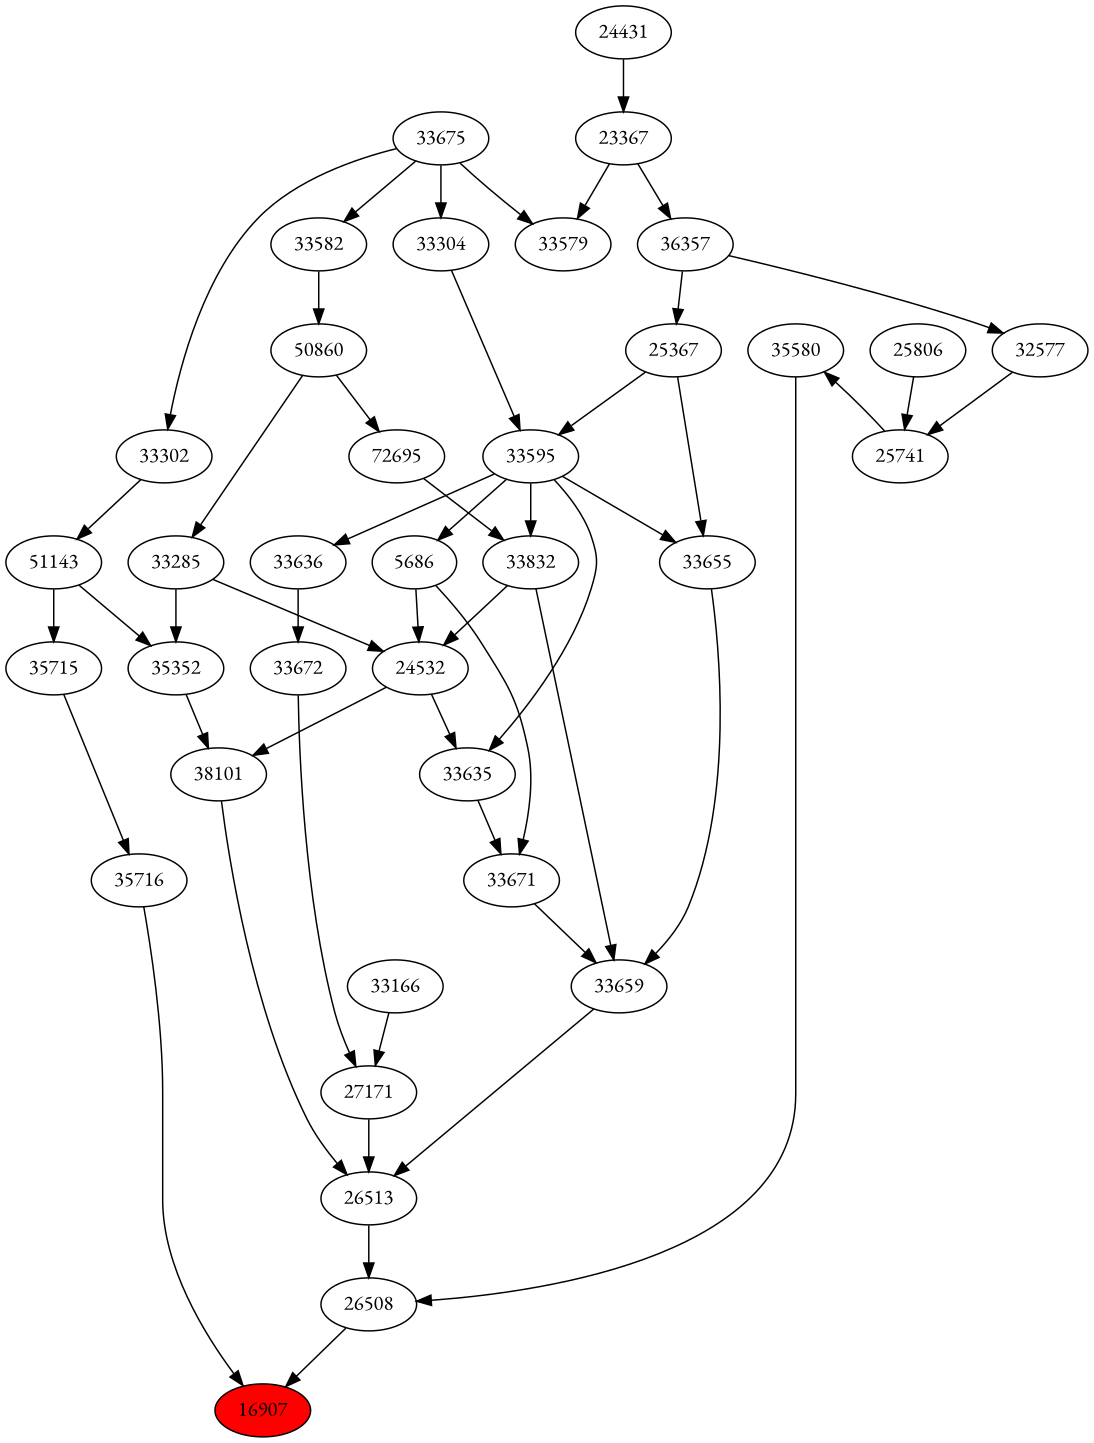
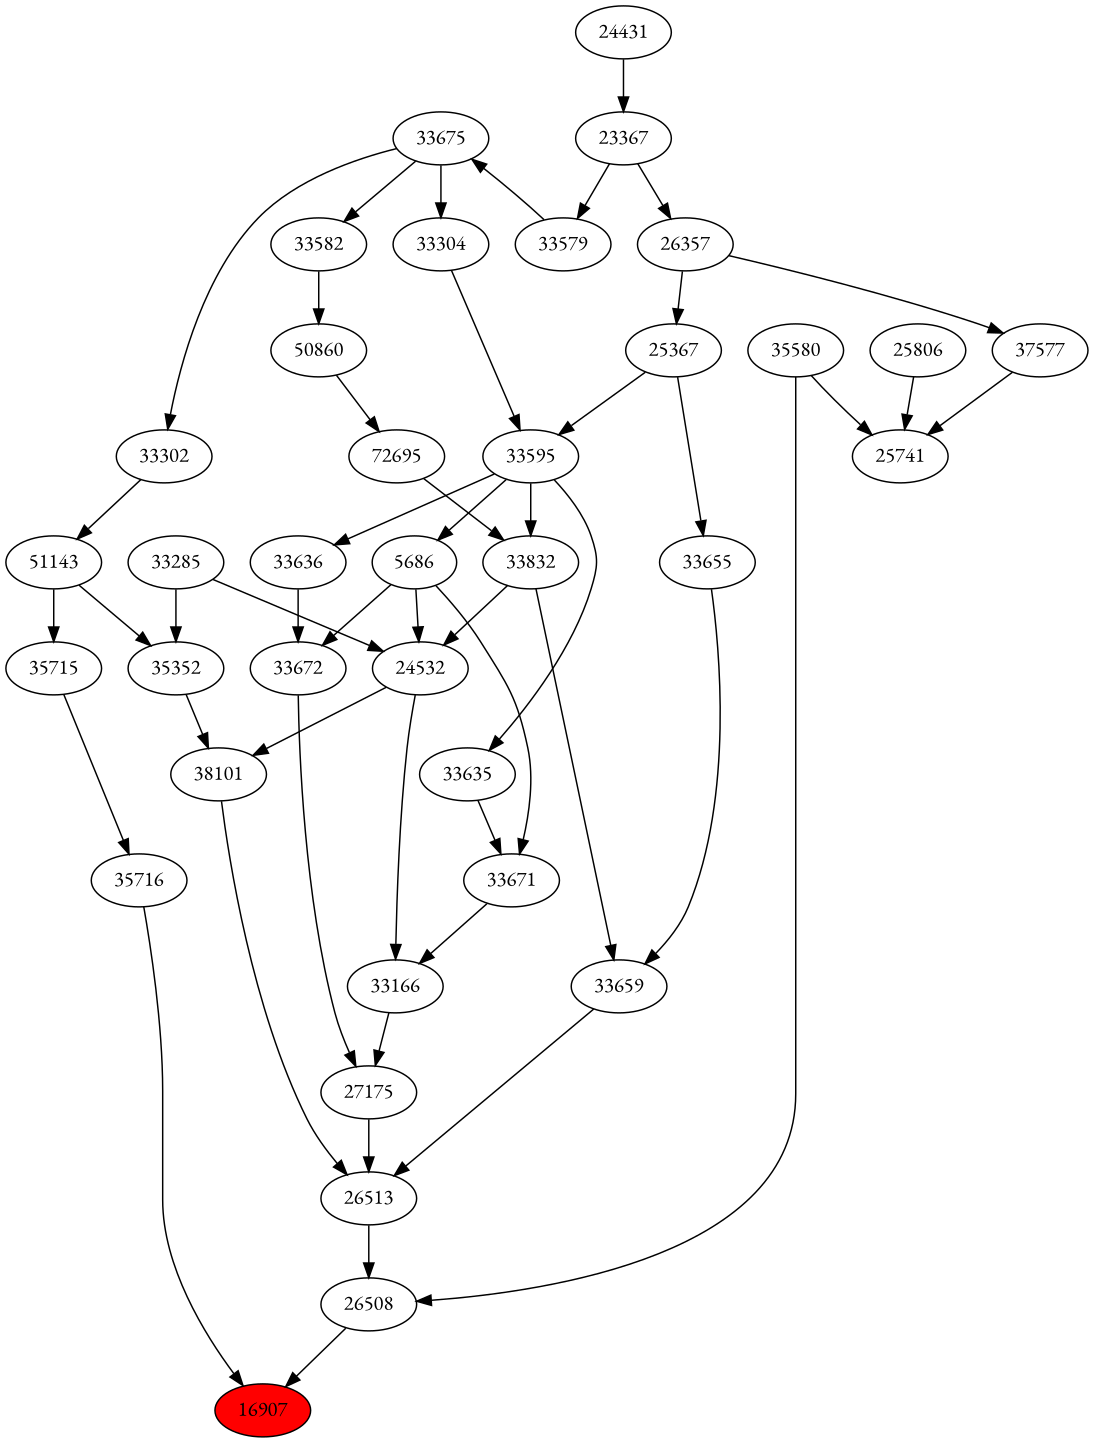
edge "33675" -> "33579": reversed
node "36357": label "36357" -> "26357"
node "32577": label "32577" -> "37577"
edge "25741" -> "35580": reversed
edge "50860" -> "33285": removed
edge "33595" -> "33655": removed
edge "5686" -> "33672": added
edge "24532" -> "33635": now "24532" -> "33166"
edge "33671" -> "33659": now "33671" -> "33166"
node "27171": label "27171" -> "27175"
